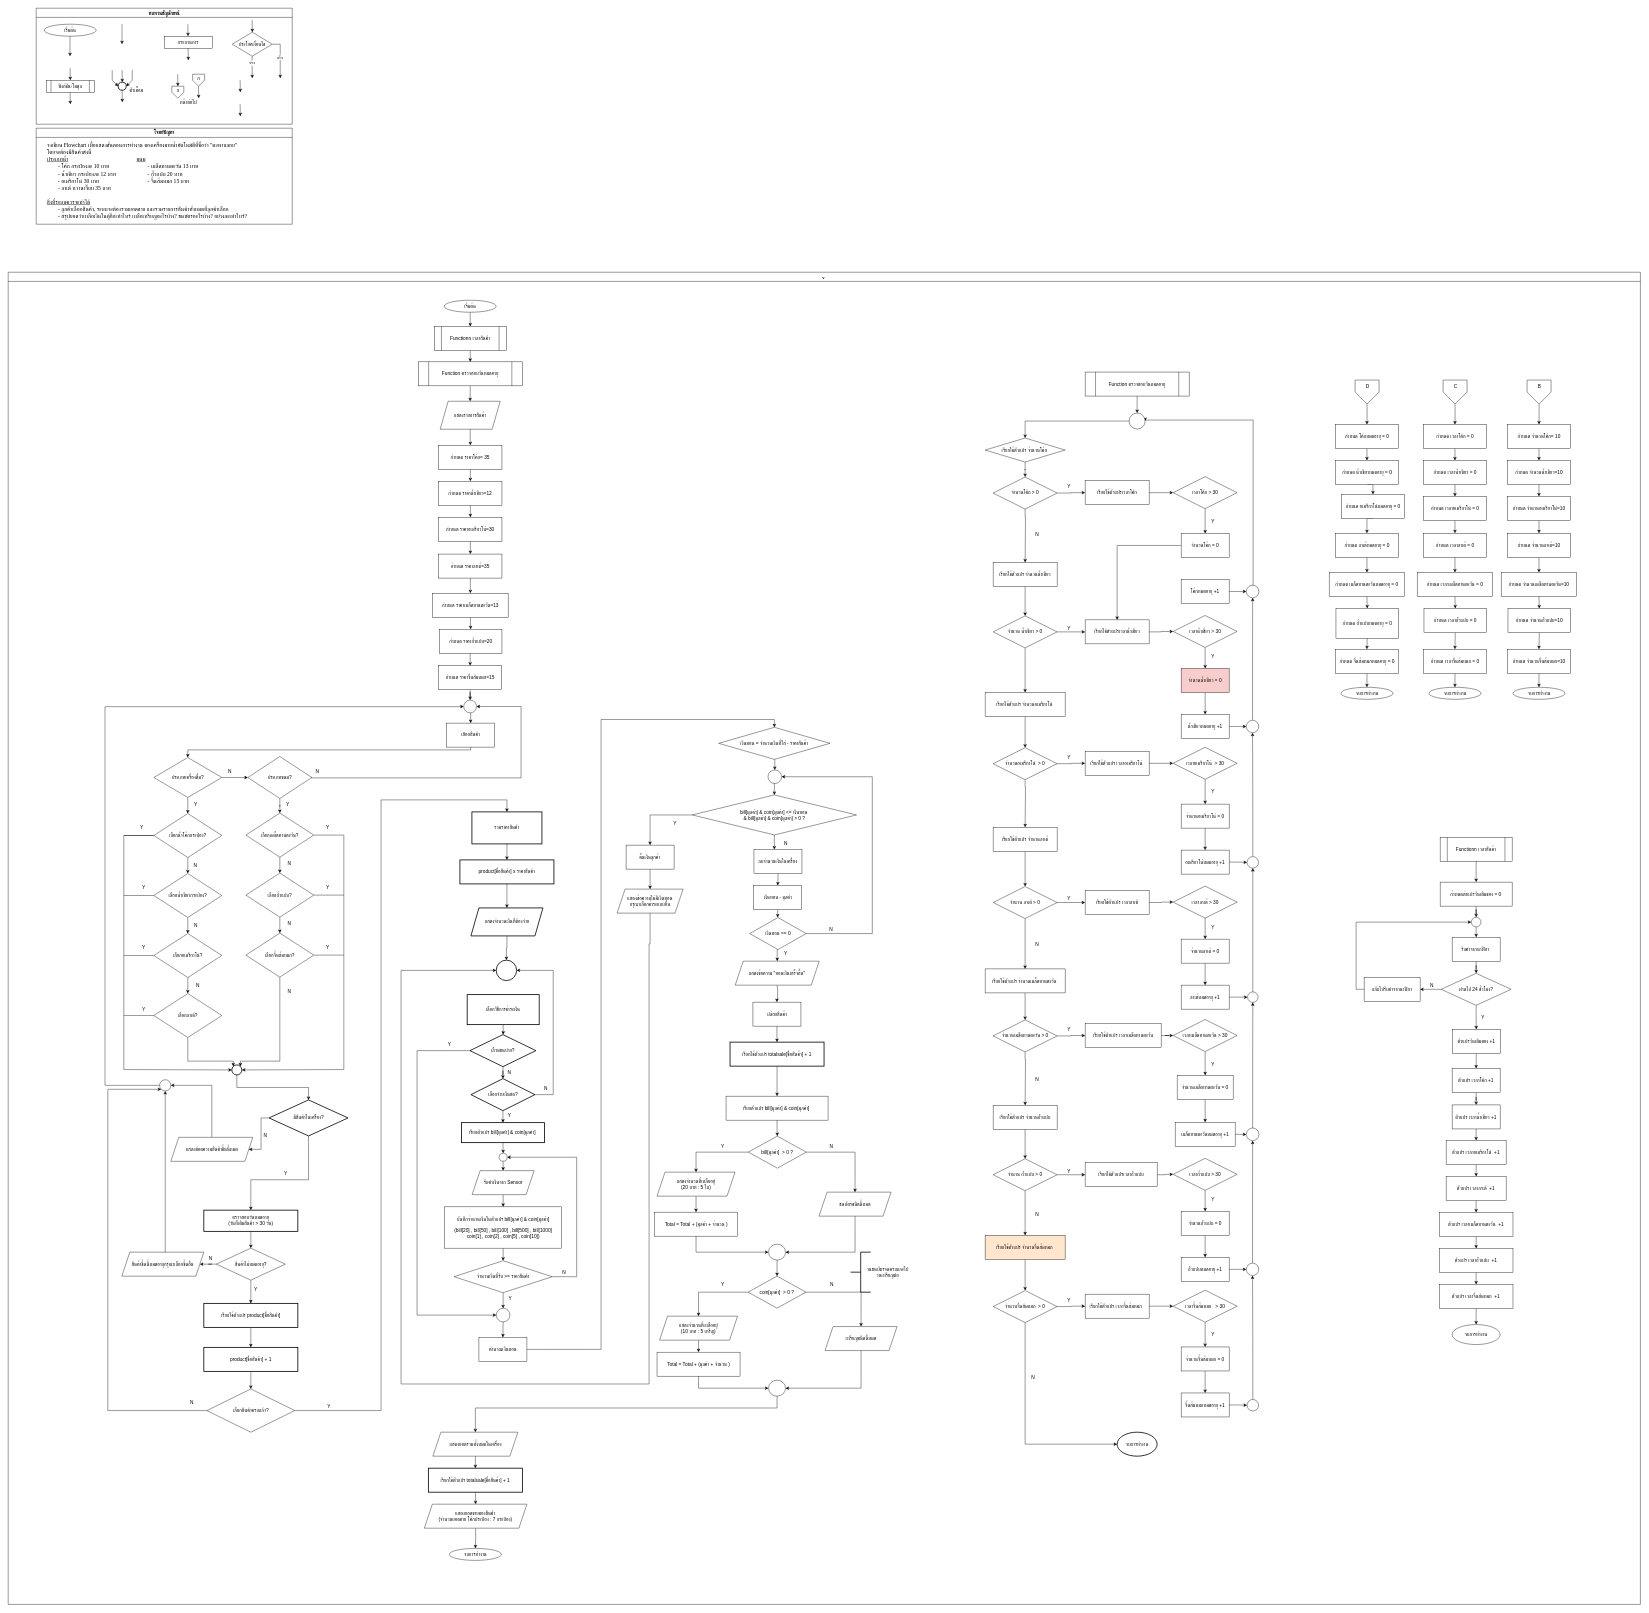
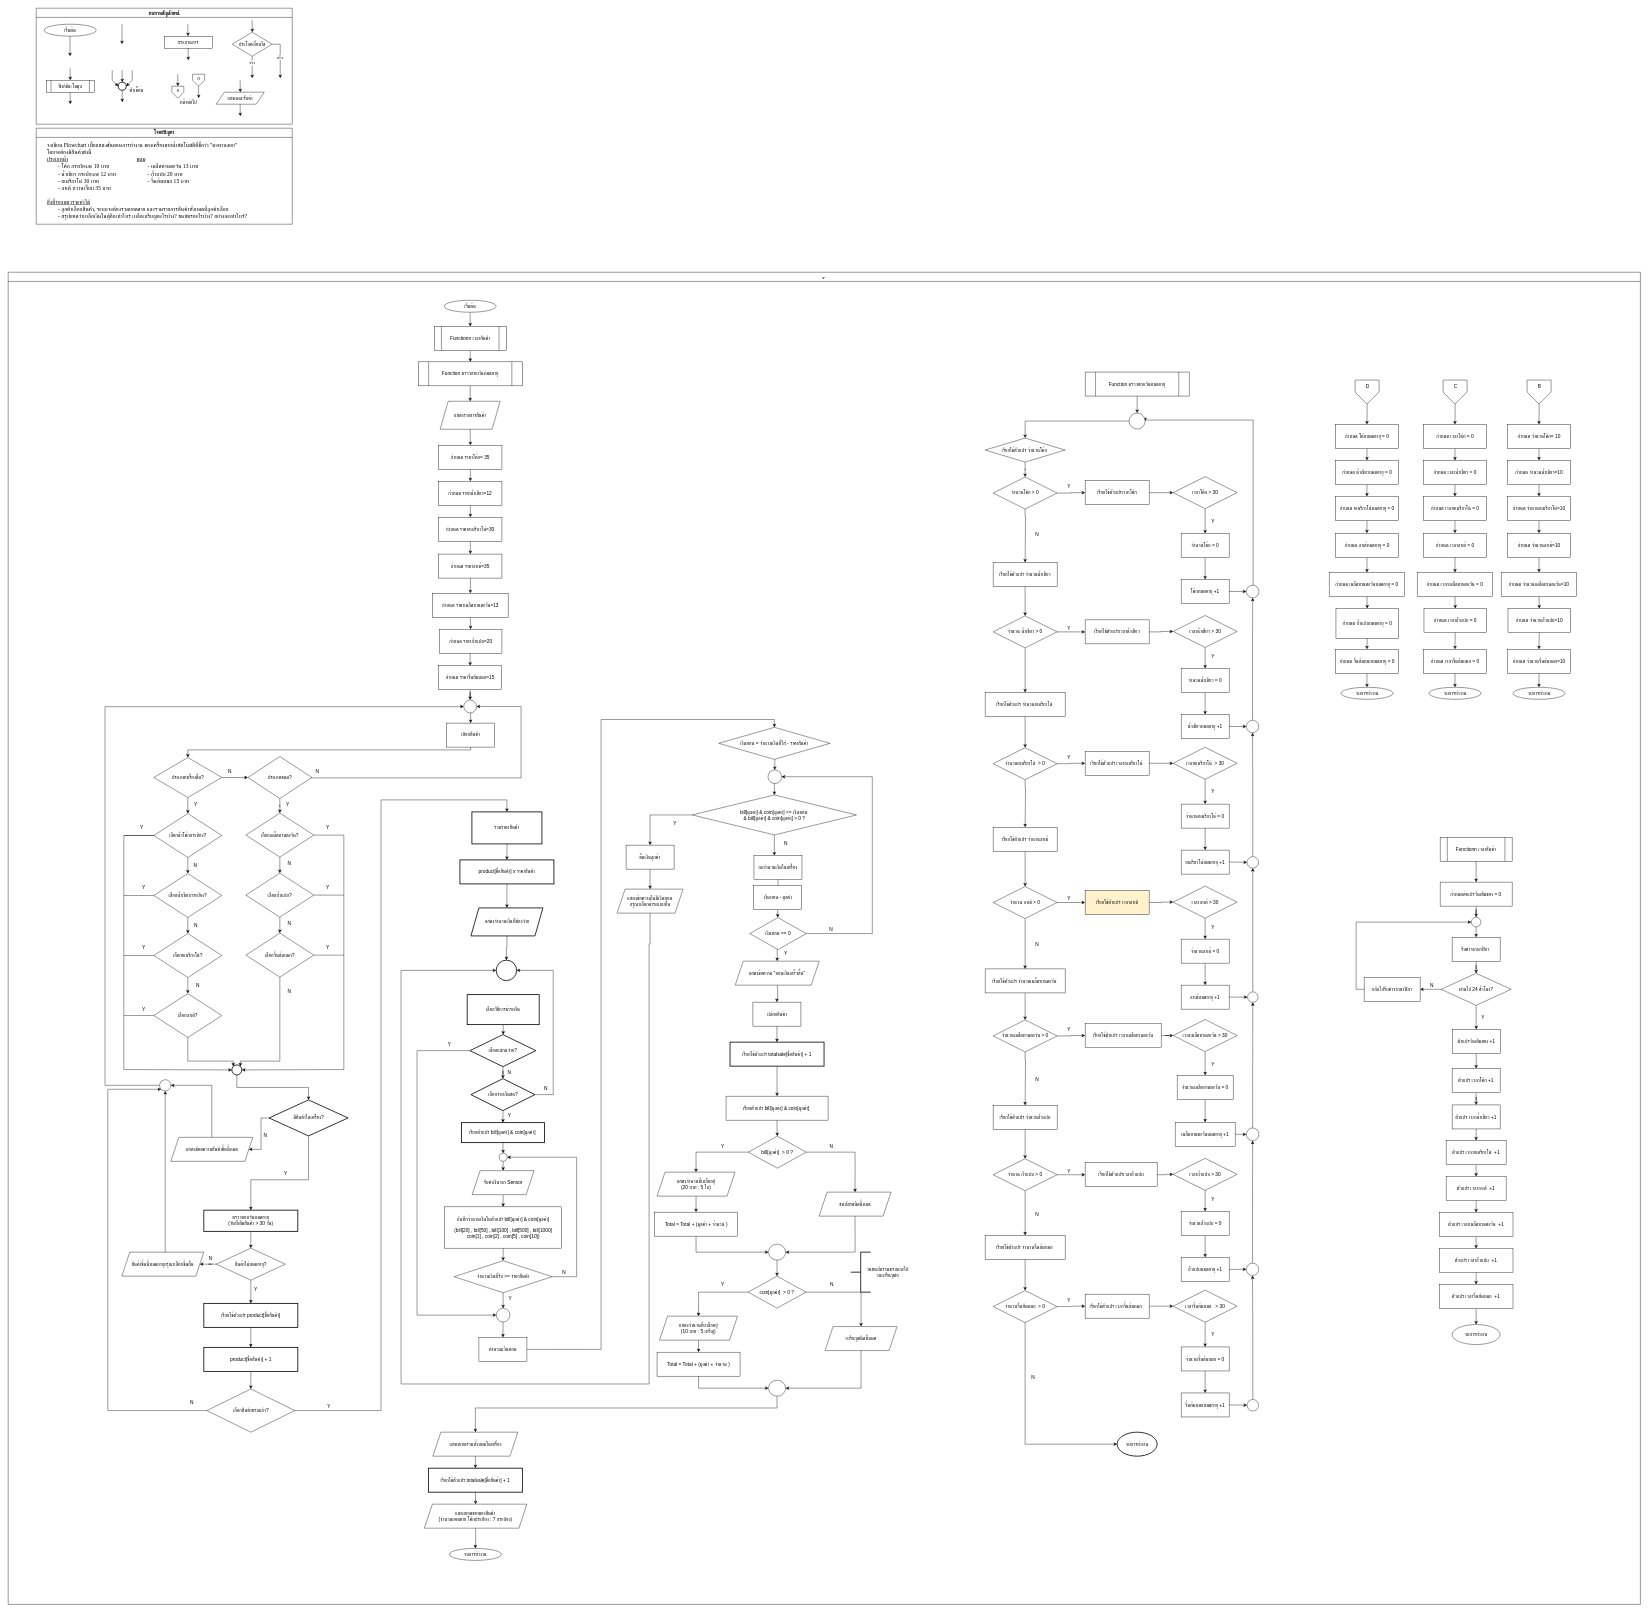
node "แสดงผล/รับค่า": added
node "กำหนด อเมริกาโน่หมดอายุ = 0": moved (1373, 506) -> (1367, 508)
edge "จำนวนโค้ก = 0" -> "เรียกใช้ตัวแปรเวลาน้ำเขียว": now "จำนวนโค้ก = 0" -> "โค้กหมดอายุ +1"
node "จำนวนน้ำเขียว = 0": fillcolor #f8cecc -> #ffffff
node "ลบจำนวนเงินในเครื่อง": moved (778, 861) -> (778, 867)
node "เรียกใช้ตัวแปร เวลาลาเต้": fillcolor #ffffff -> #fff2cc
node "เลืวนธนบ่าย?": label "เลืวนธนบ่าย?" -> "เลือกแสกนจ่าย?"
node "เรียกใช้ตัวแปร จำนวนจิ้นส้มหมก": fillcolor #ffe6cc -> #ffffff
